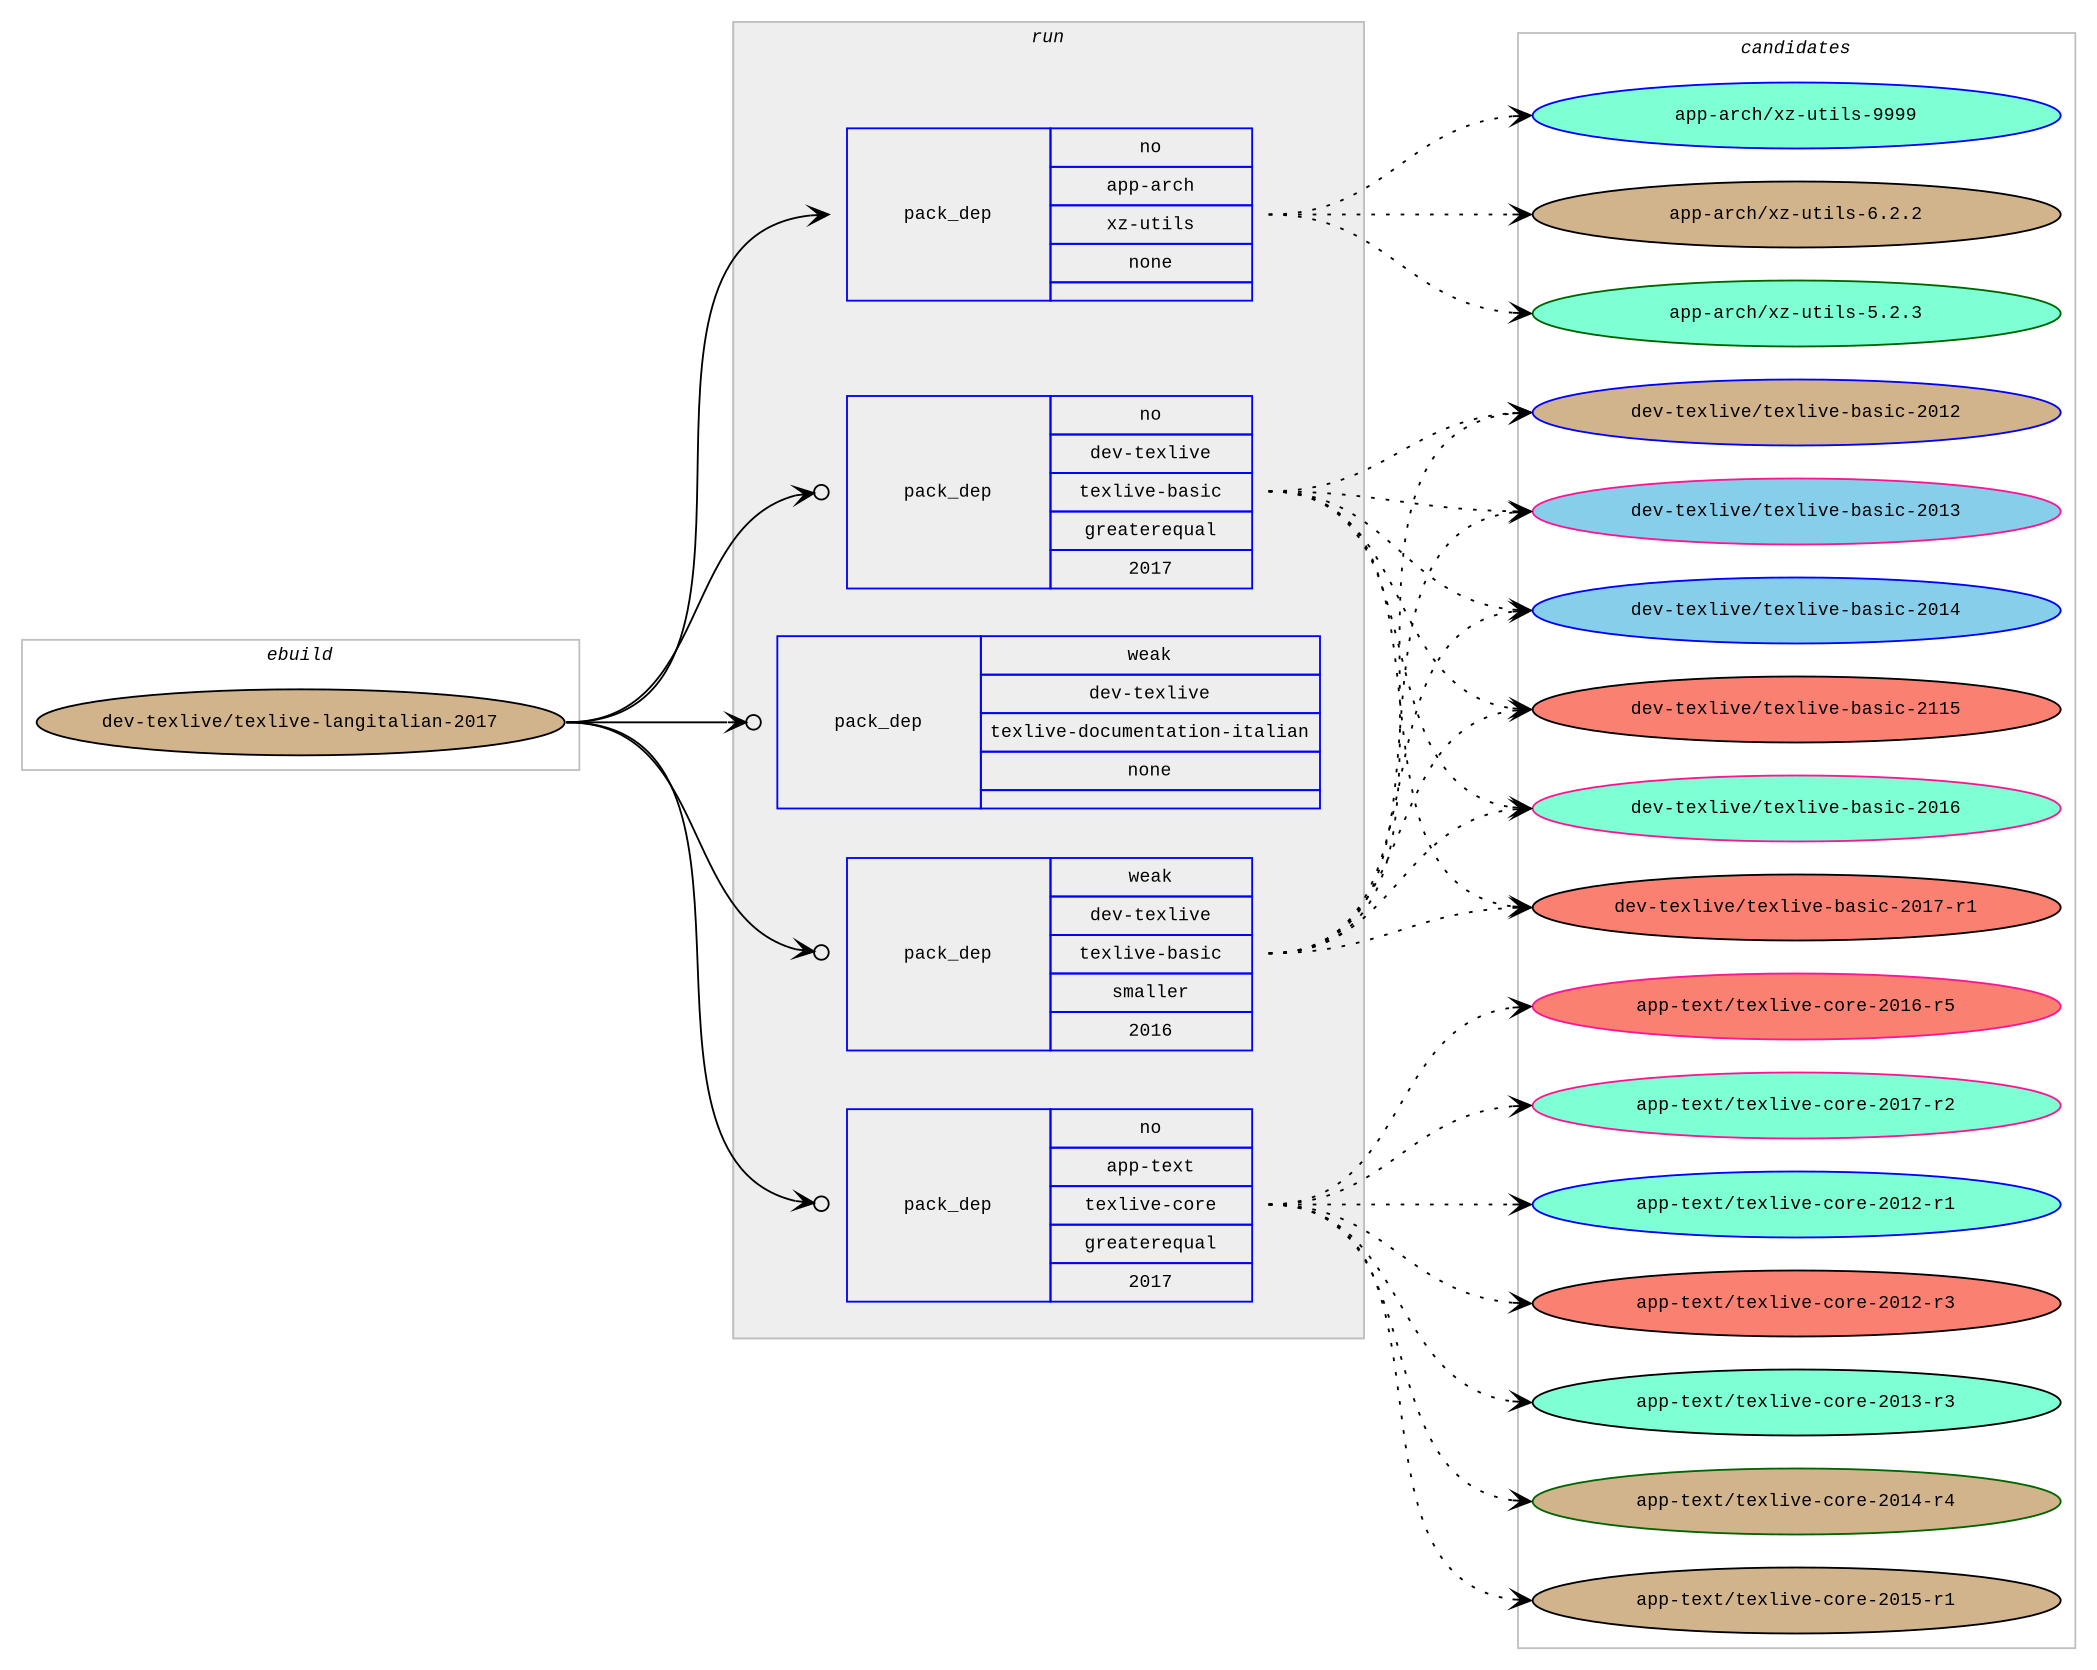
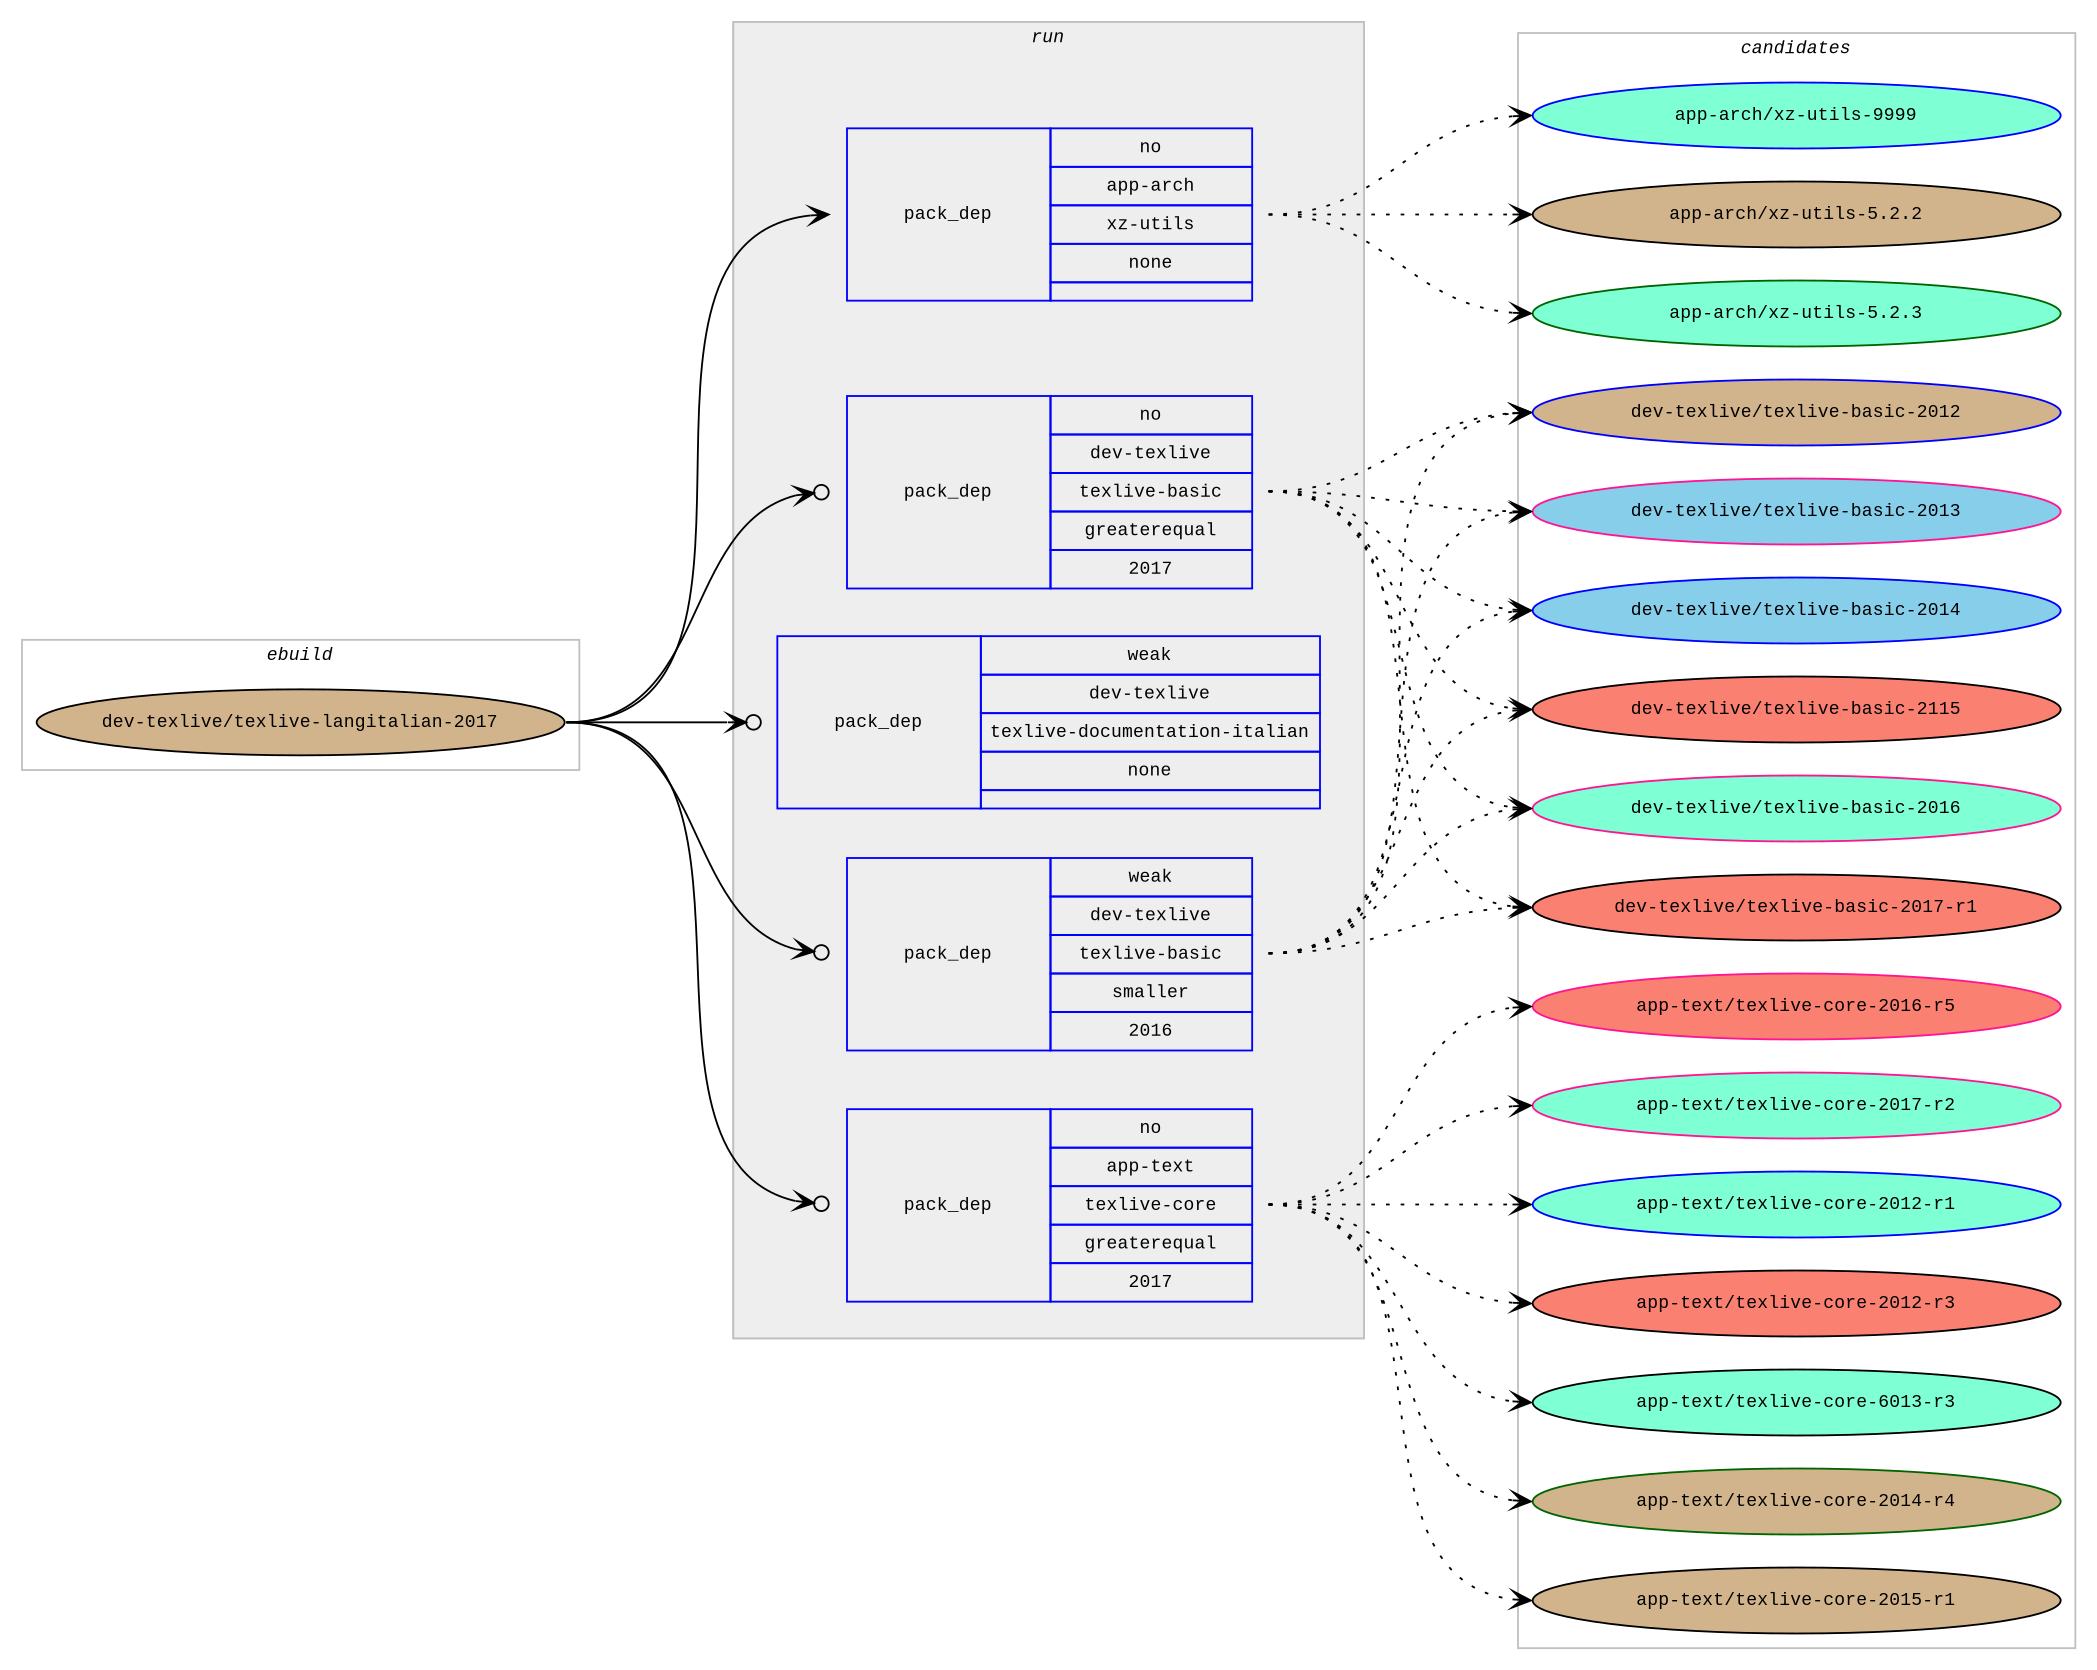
node "app-arch/xz-utils-6.2.2": label "app-arch/xz-utils-6.2.2" -> "app-arch/xz-utils-5.2.2"
node "app-text/texlive-core-2013-r3": label "app-text/texlive-core-2013-r3" -> "app-text/texlive-core-6013-r3"
